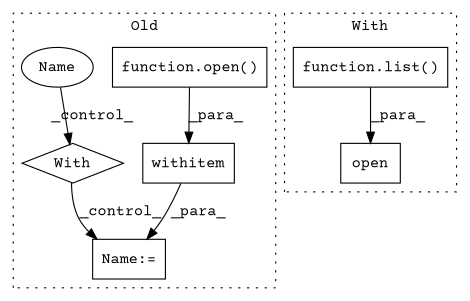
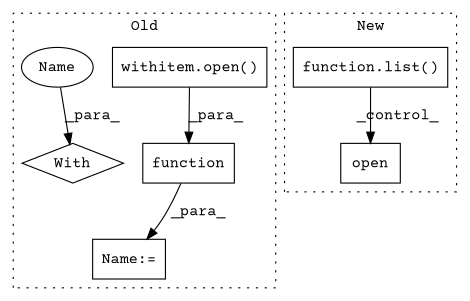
cluster "With": label "With" -> "New"
node "function.open()": label "function.open()" -> "withitem.open()"
edge "Name" -> "With": label "_control_" -> "_para_"
edge "function.list()" -> "open": label "_para_" -> "_control_"
node "withitem": label "withitem" -> "function"
edge "With" -> "Name:=": removed, label "_control_"
